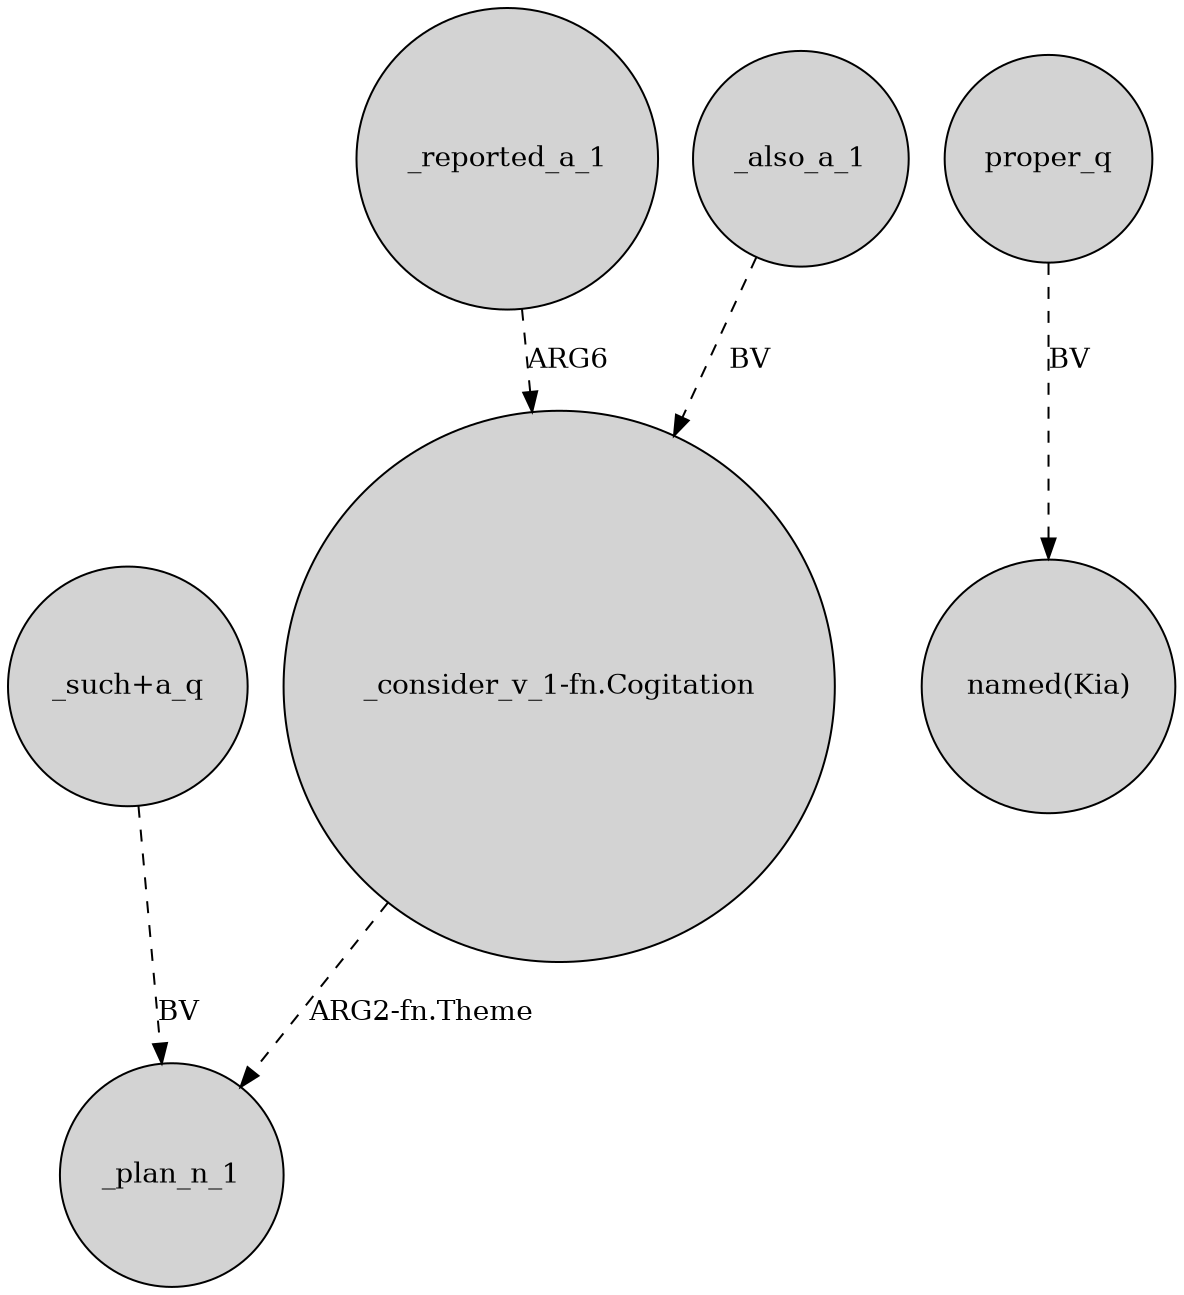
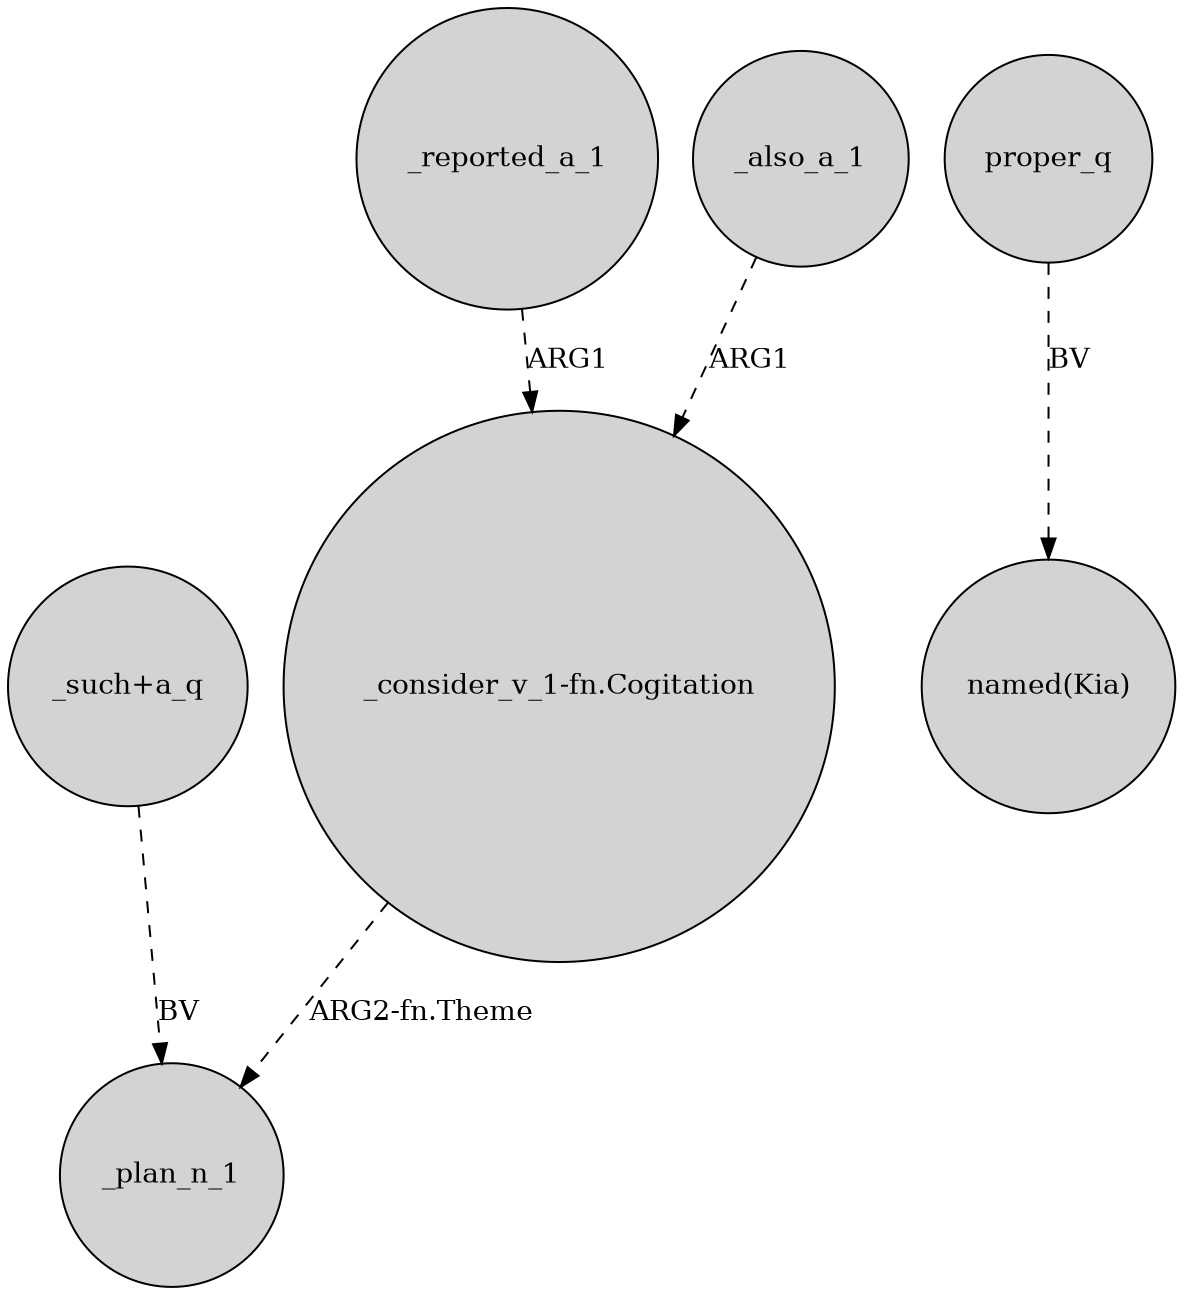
edge "_reported_a_1" -> "_consider_v_1-fn.Cogitation": label "ARG6" -> "ARG1"
edge "_also_a_1" -> "_consider_v_1-fn.Cogitation": label "BV" -> "ARG1"
